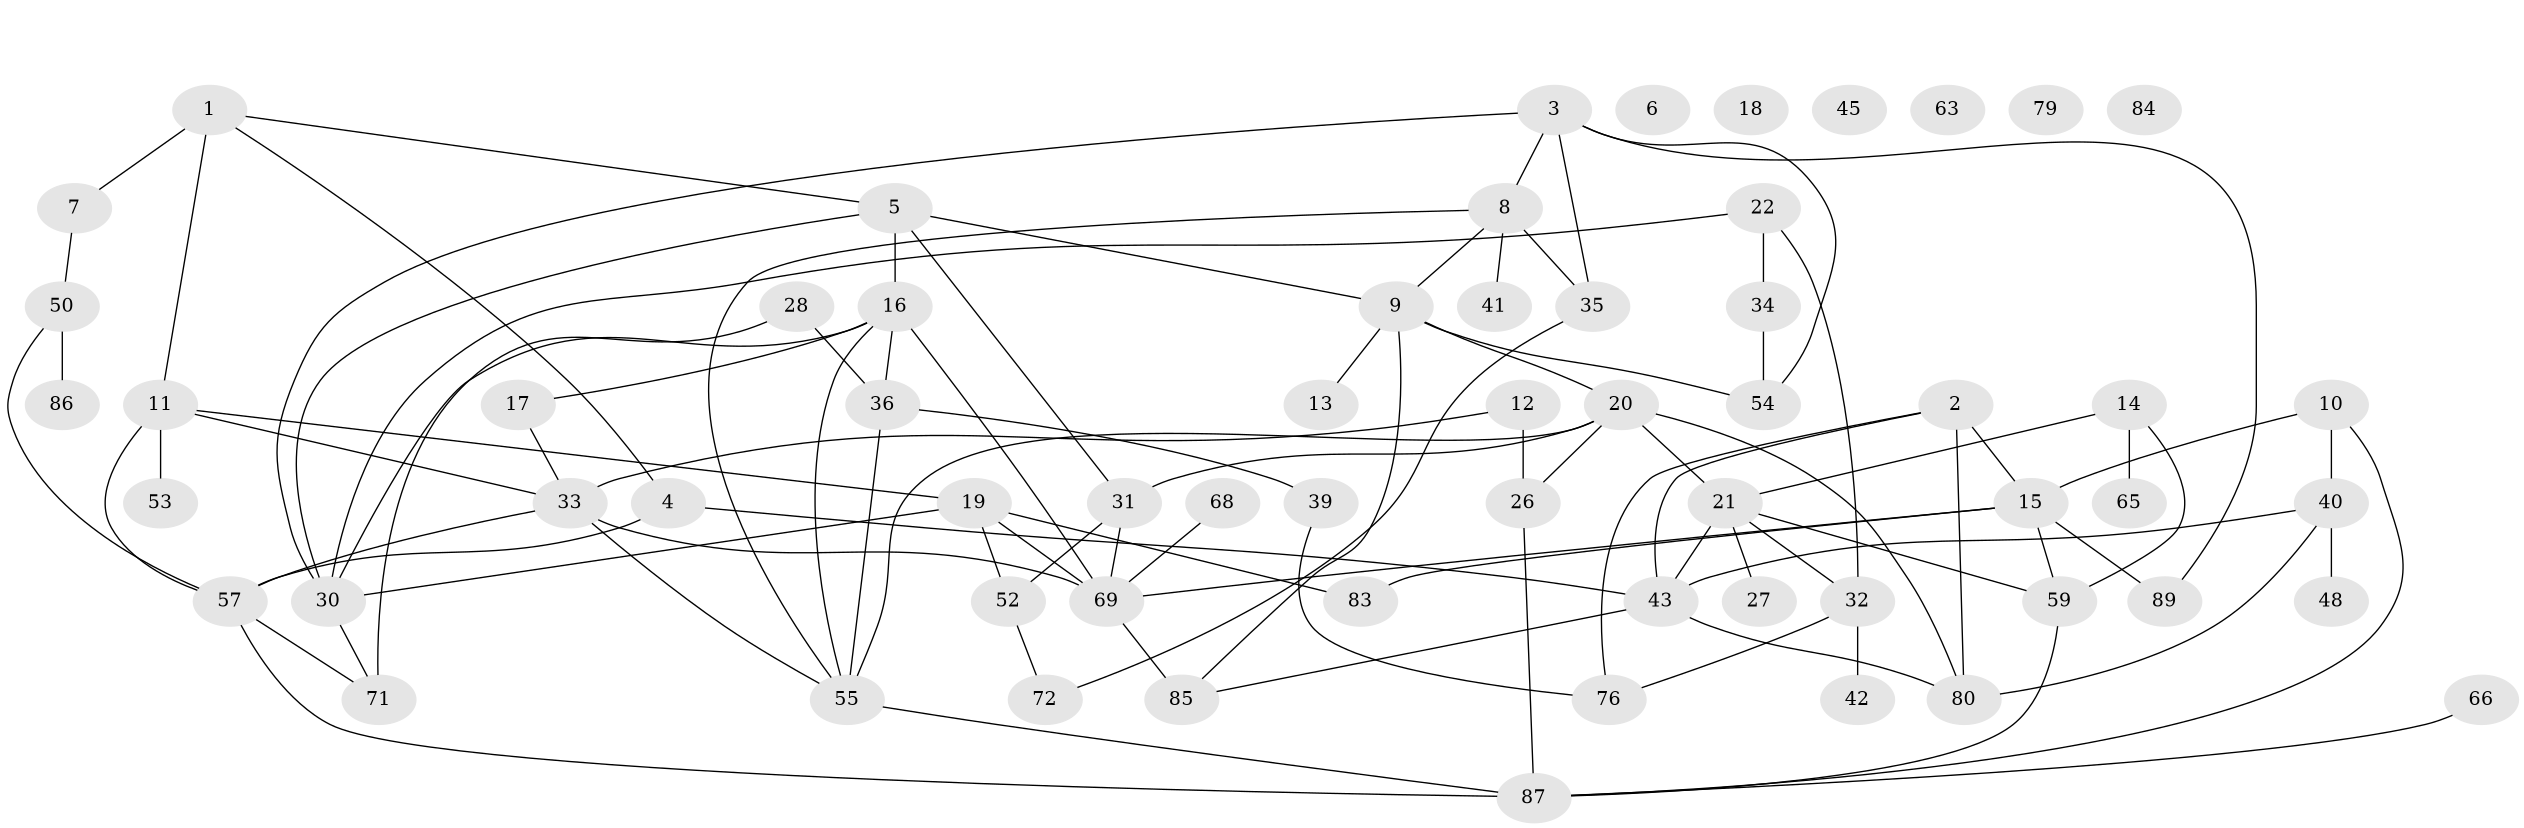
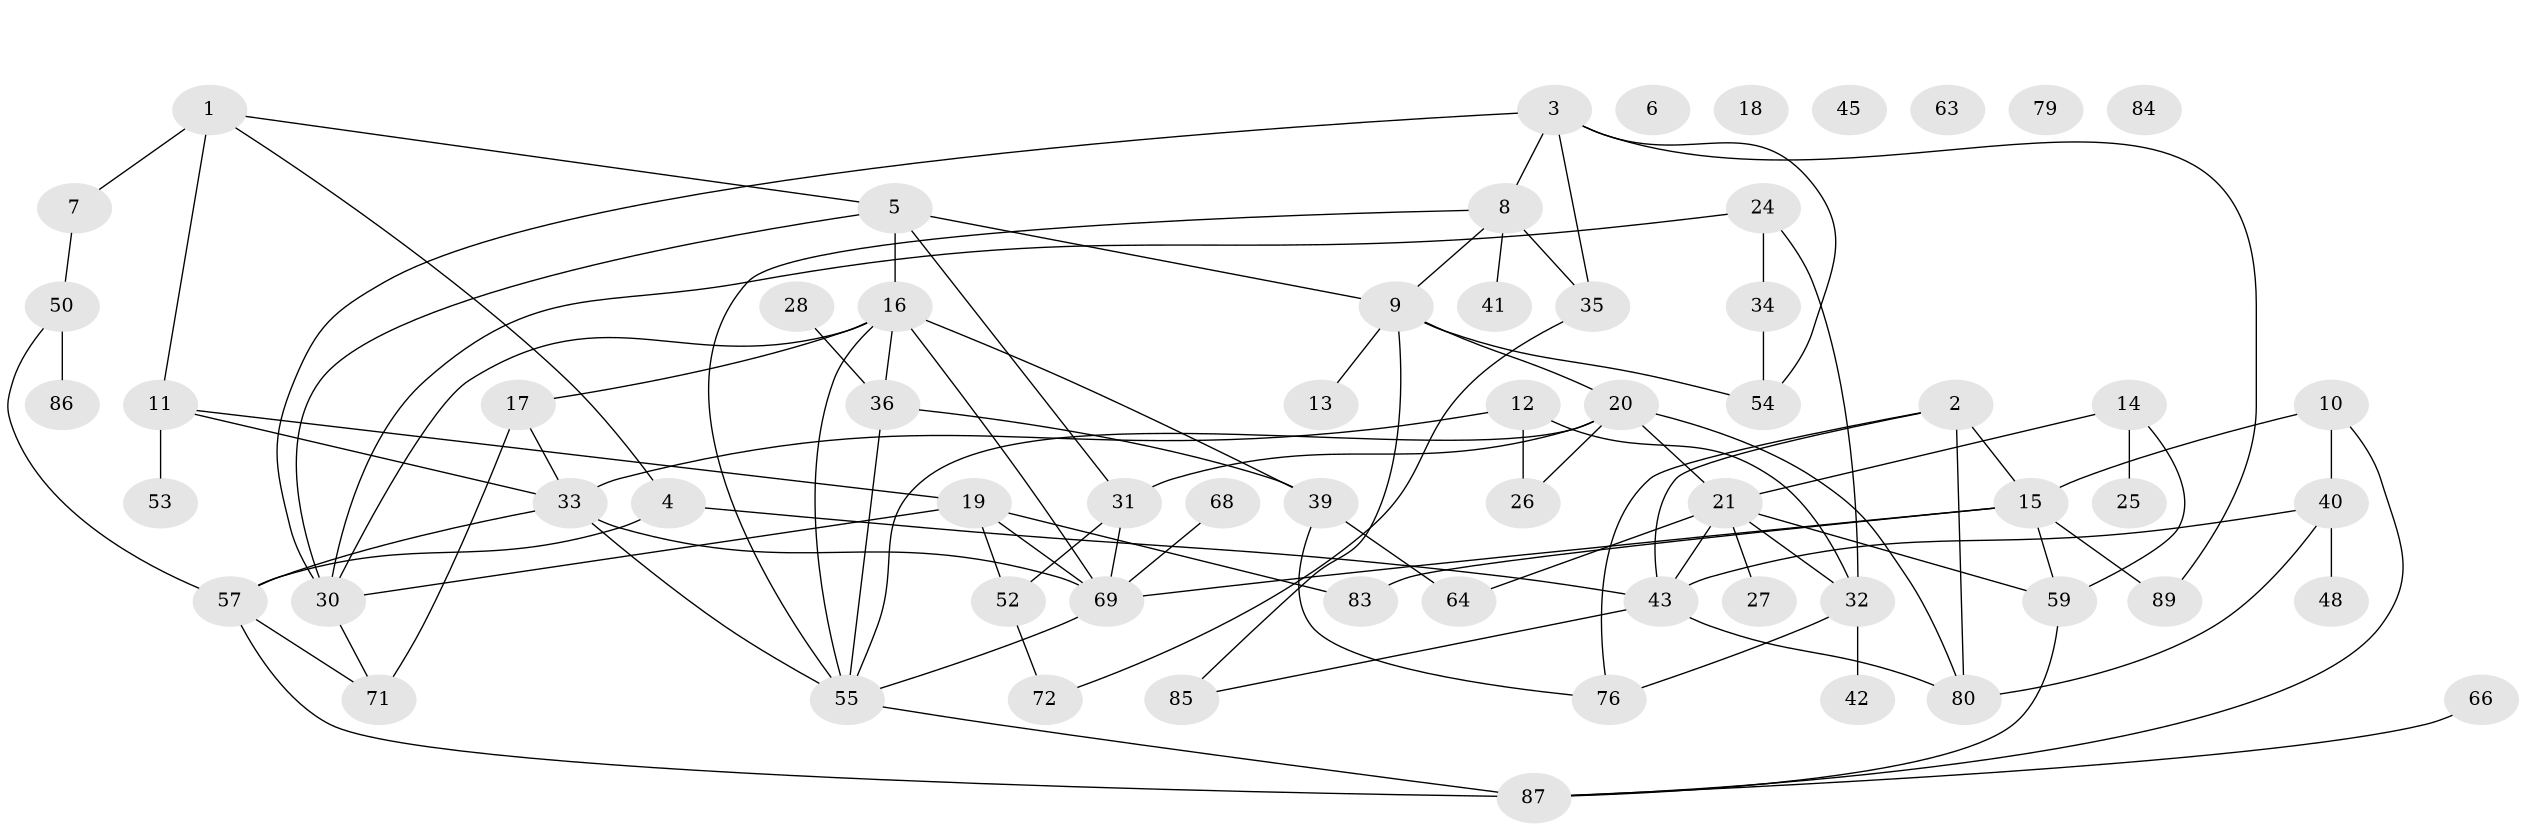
node "22": label "22" -> "24"
edge "16" -- "39": added
edge "12" -- "32": added
edge "28" -- "71": now "17" -- "71"
node "65": label "65" -> "25"
edge "11" -- "57": removed
node "64": added
edge "69" -- "85": now "69" -- "55"
edge "26" -- "87": removed
